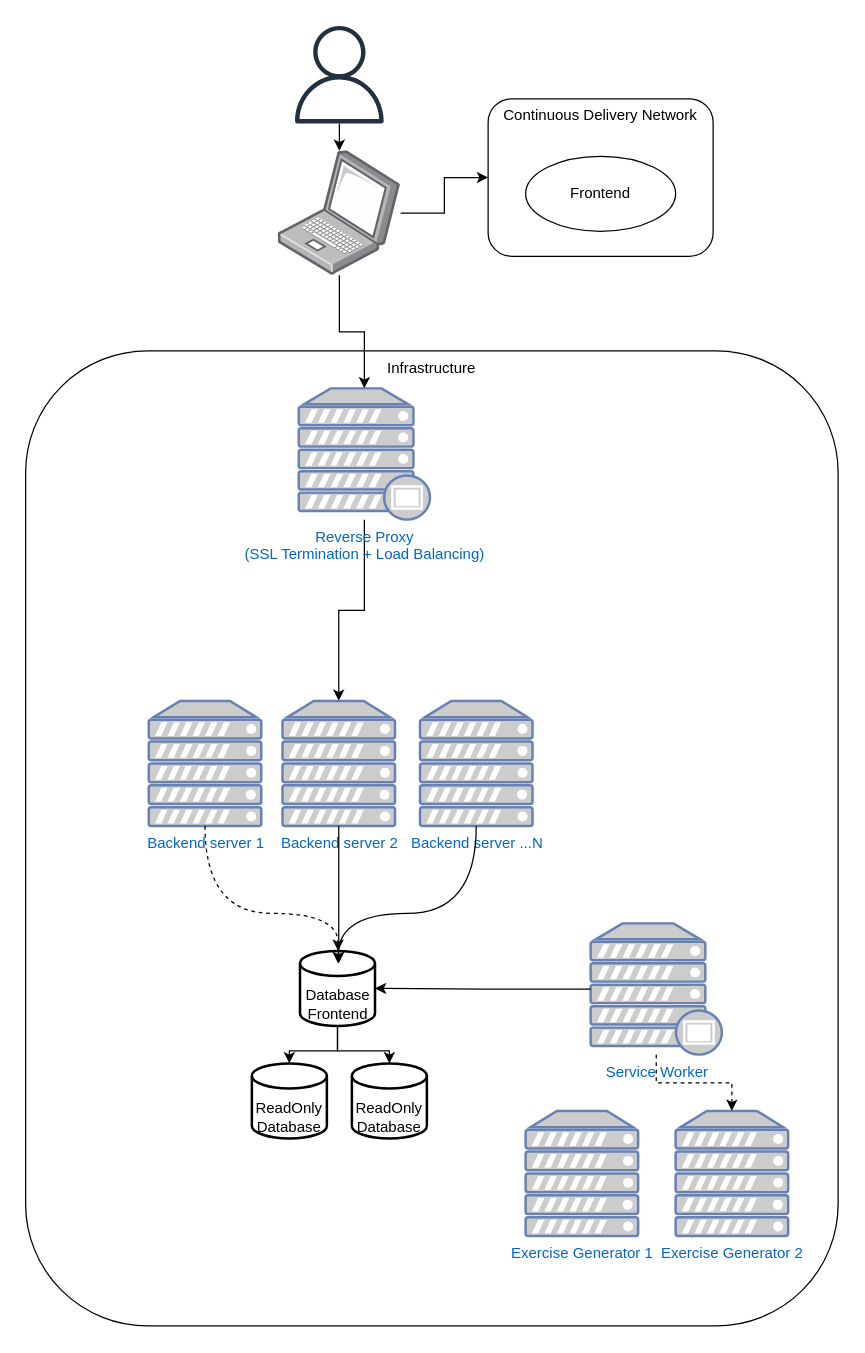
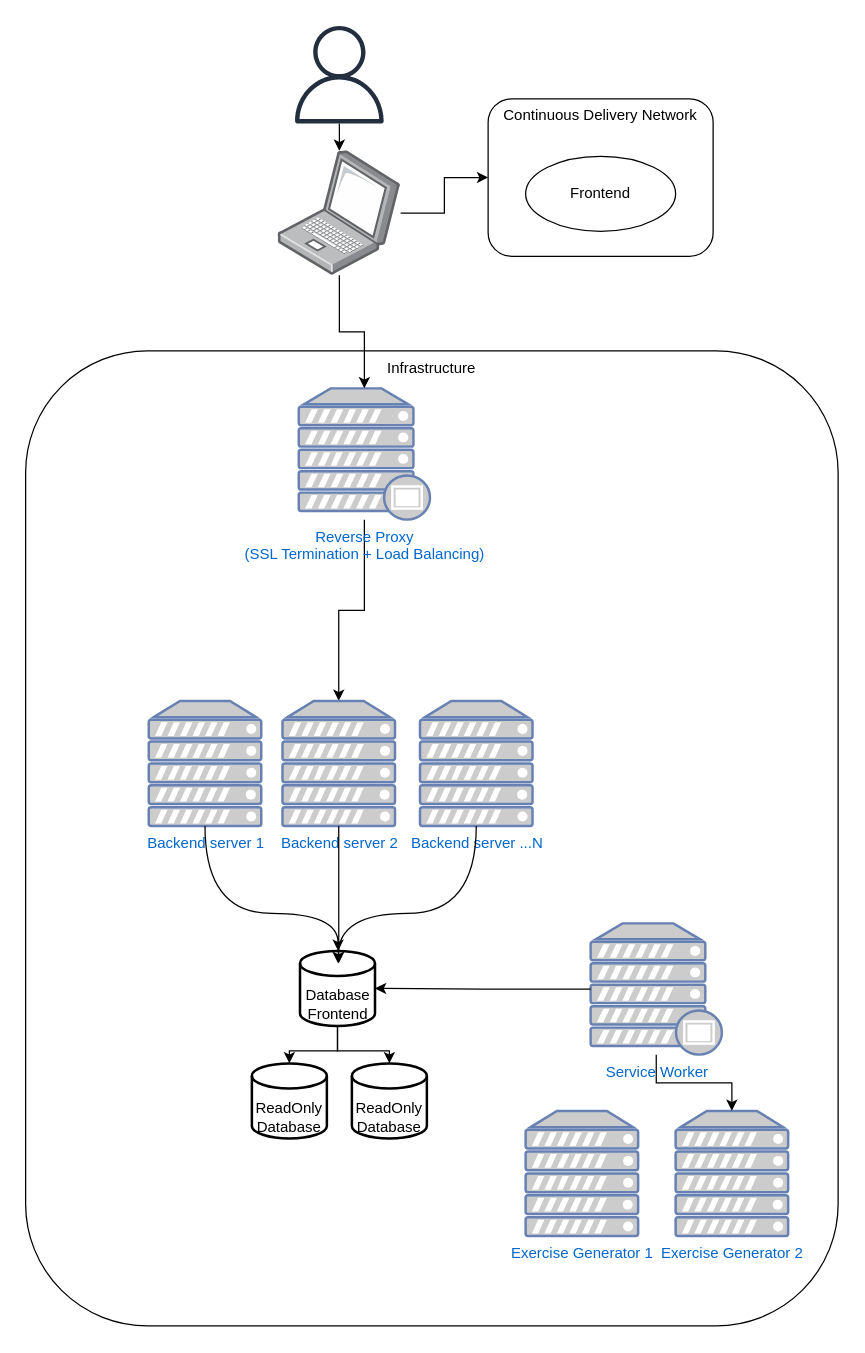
edge "Backend server 1" -> "Database Frontend": style dashed -> solid
edge "Service Worker" -> "Exercise Generator 2": style dashed -> solid
